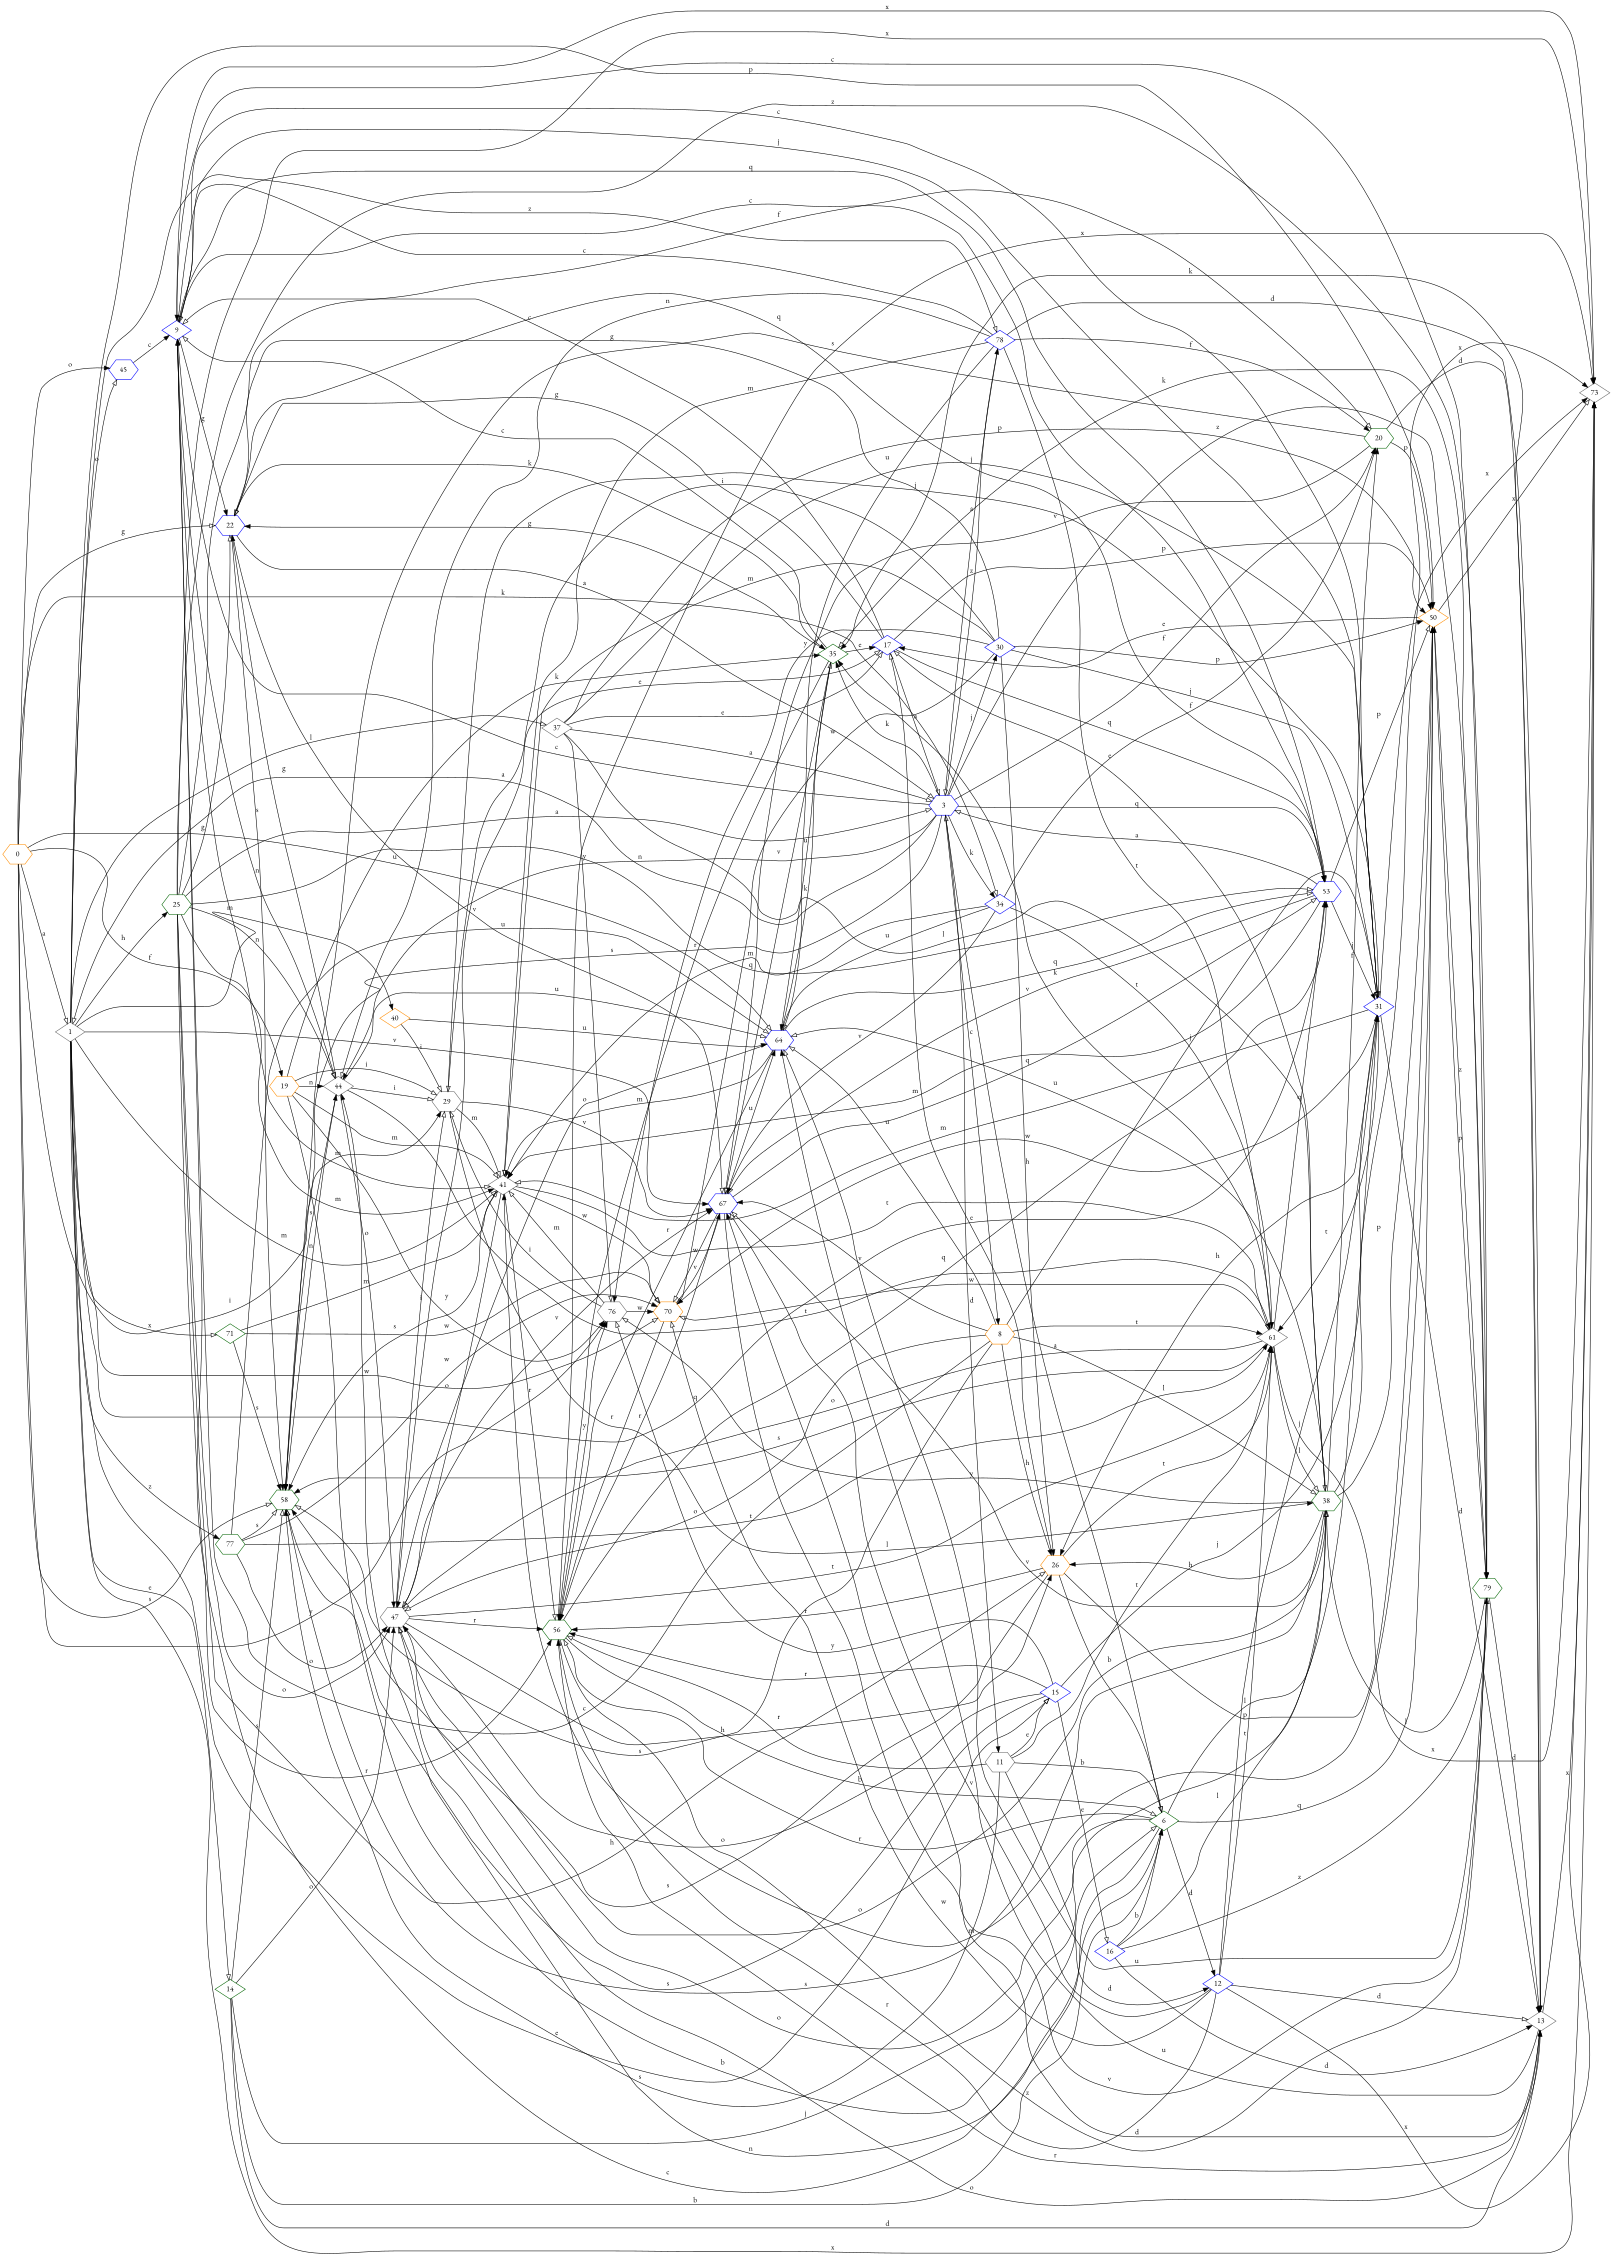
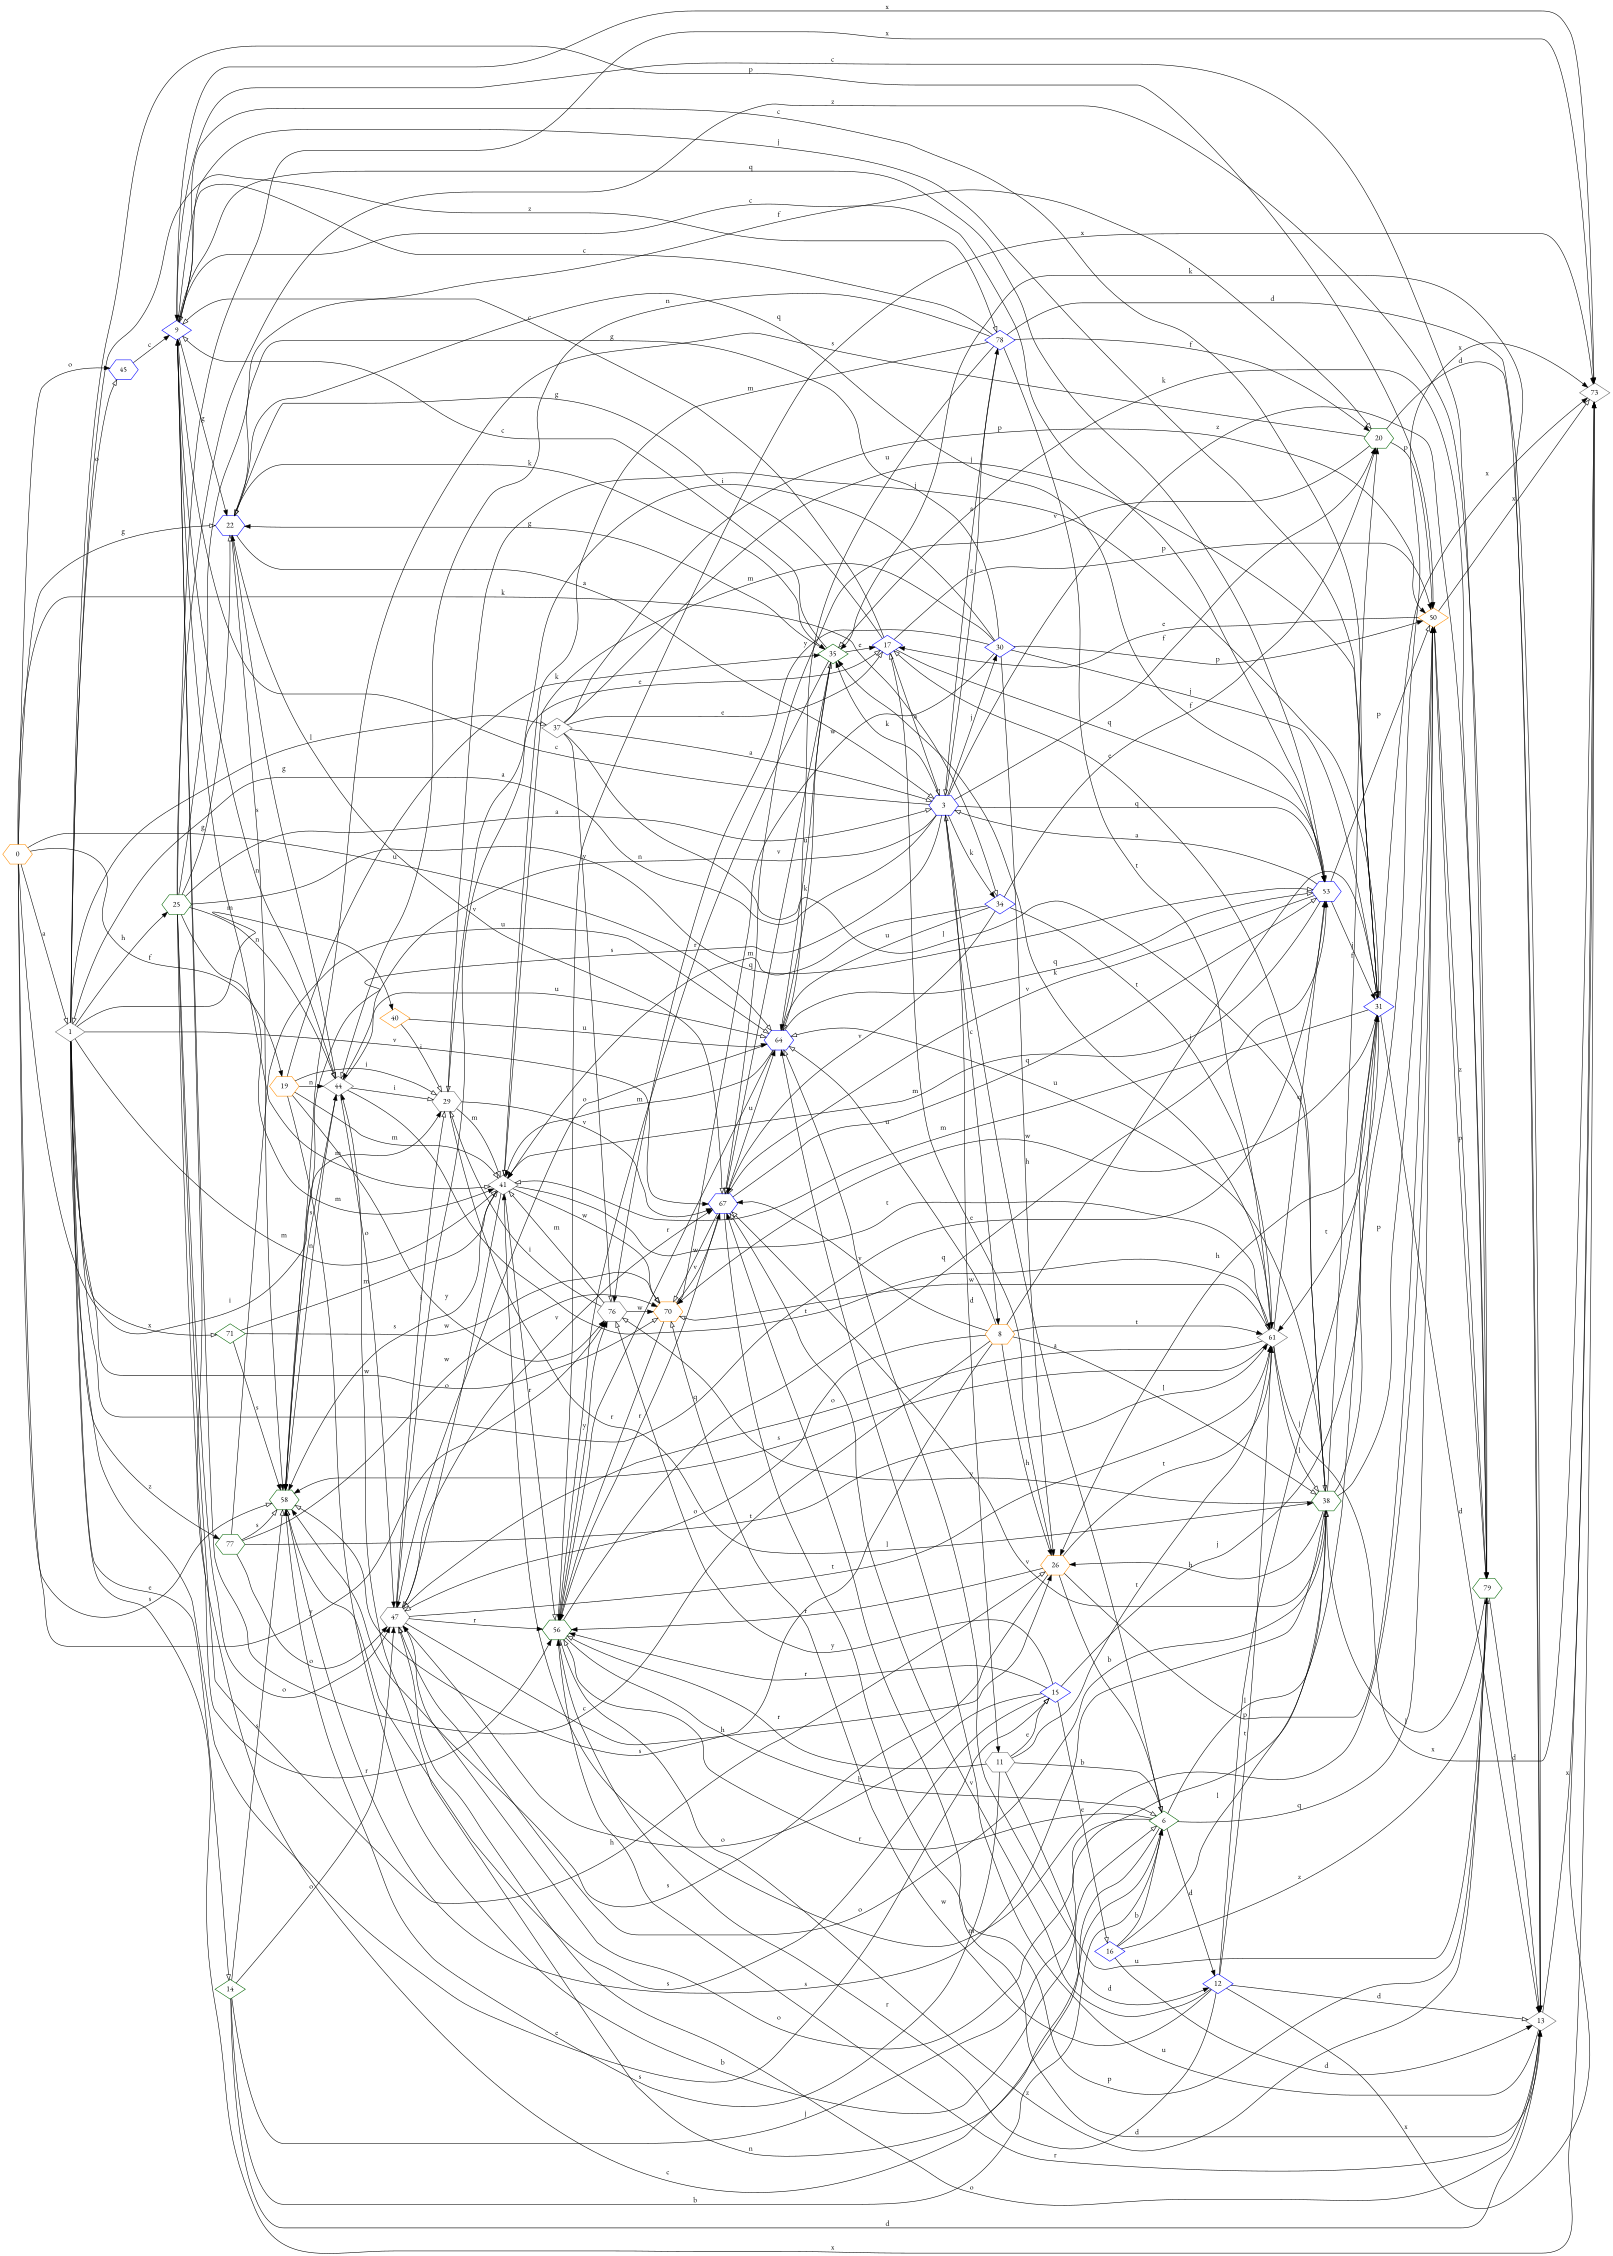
edge "79" -> "67": label "v" -> "p"
